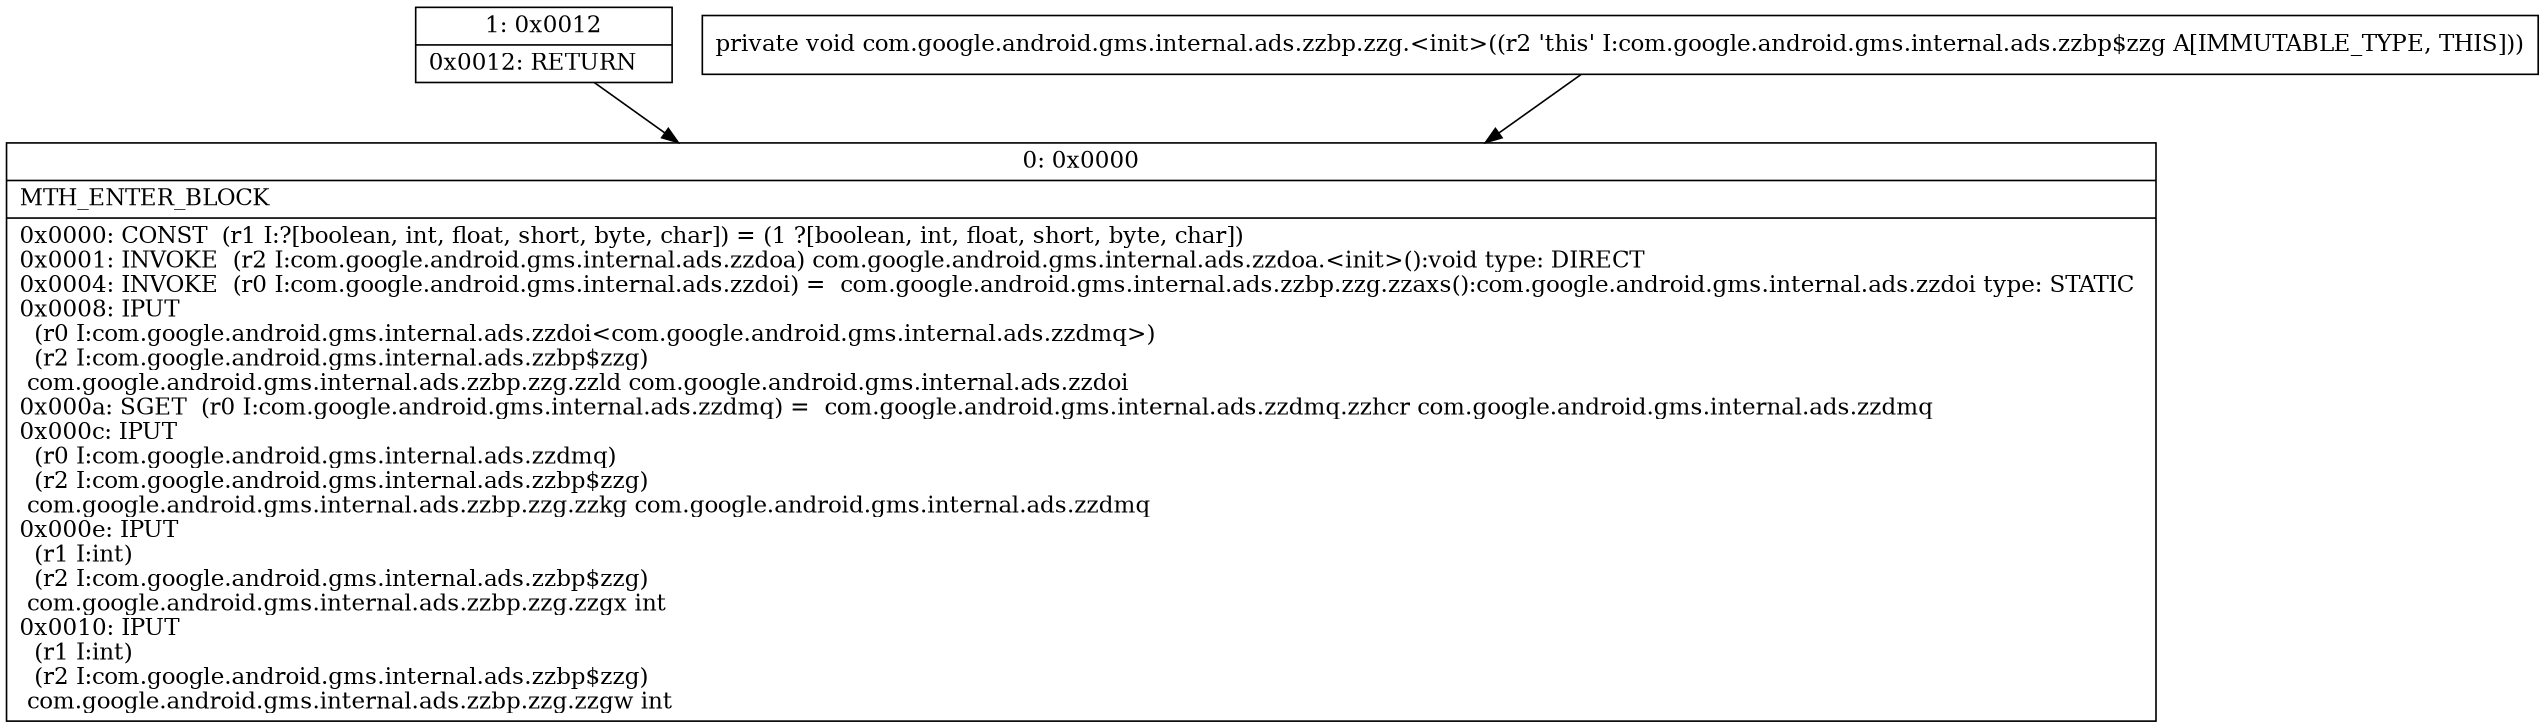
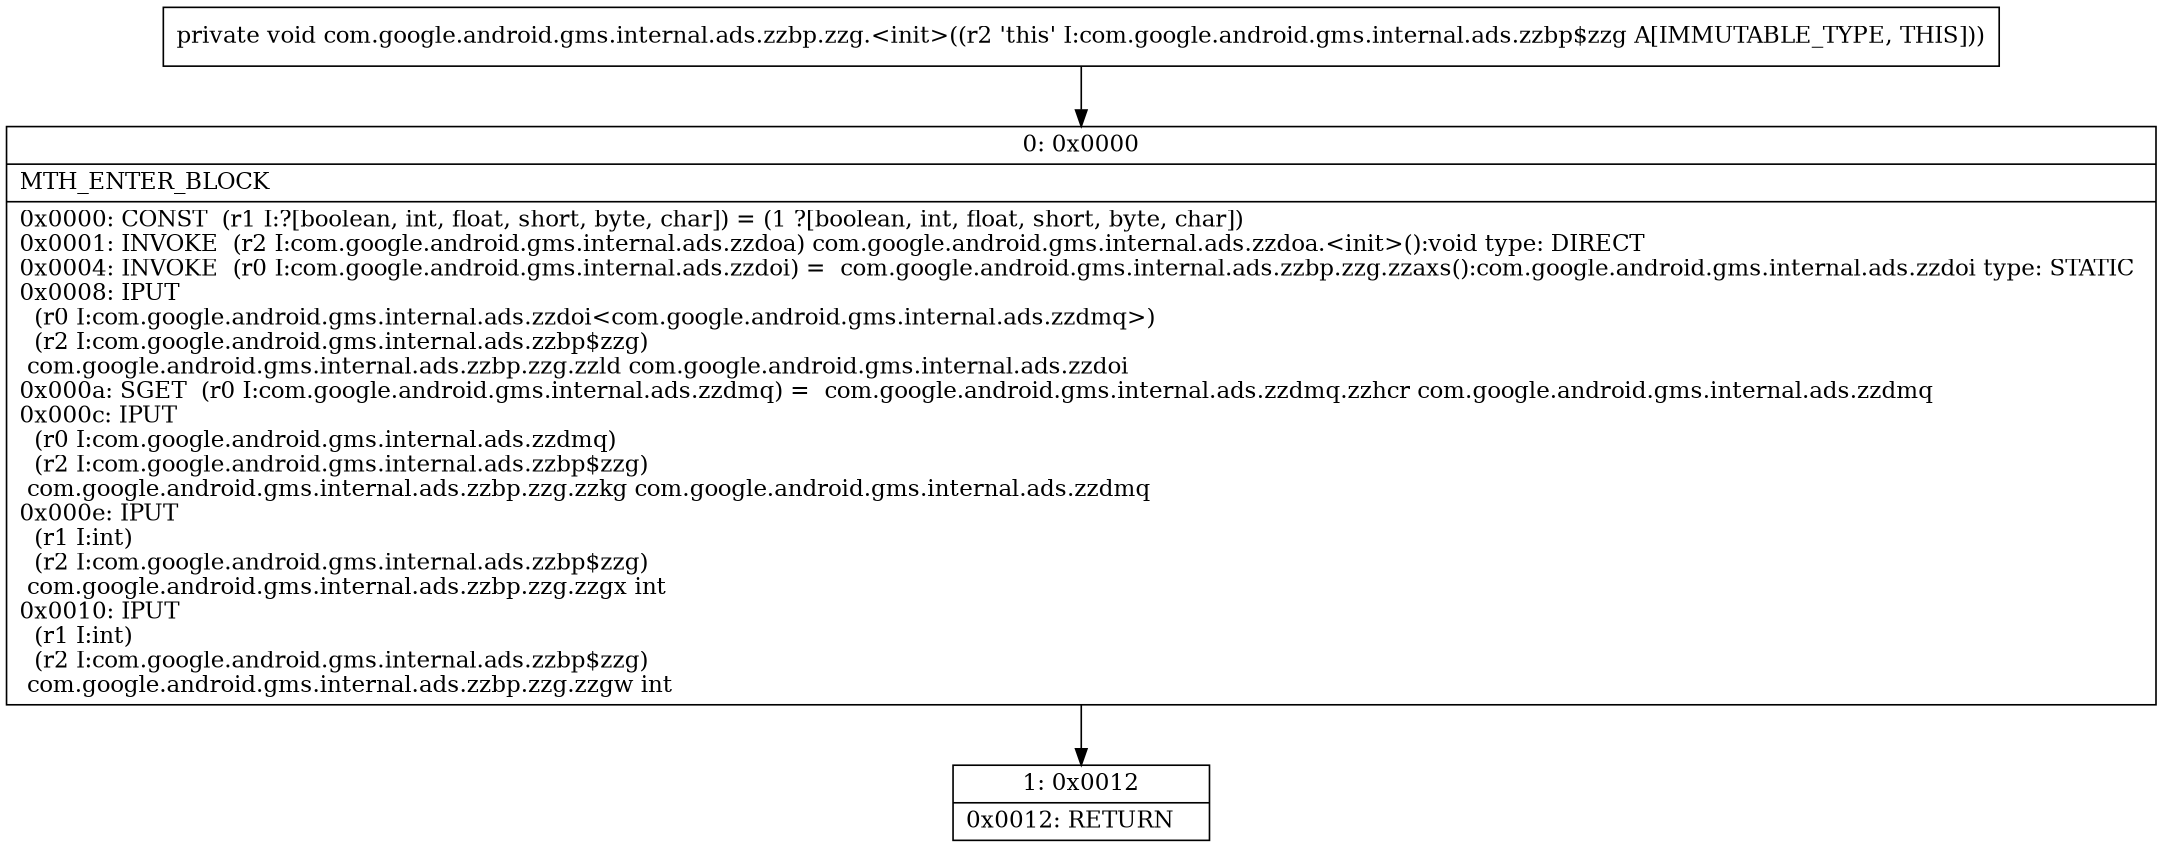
edge "1: 0x0012" -> "0: 0x0000": reversed
